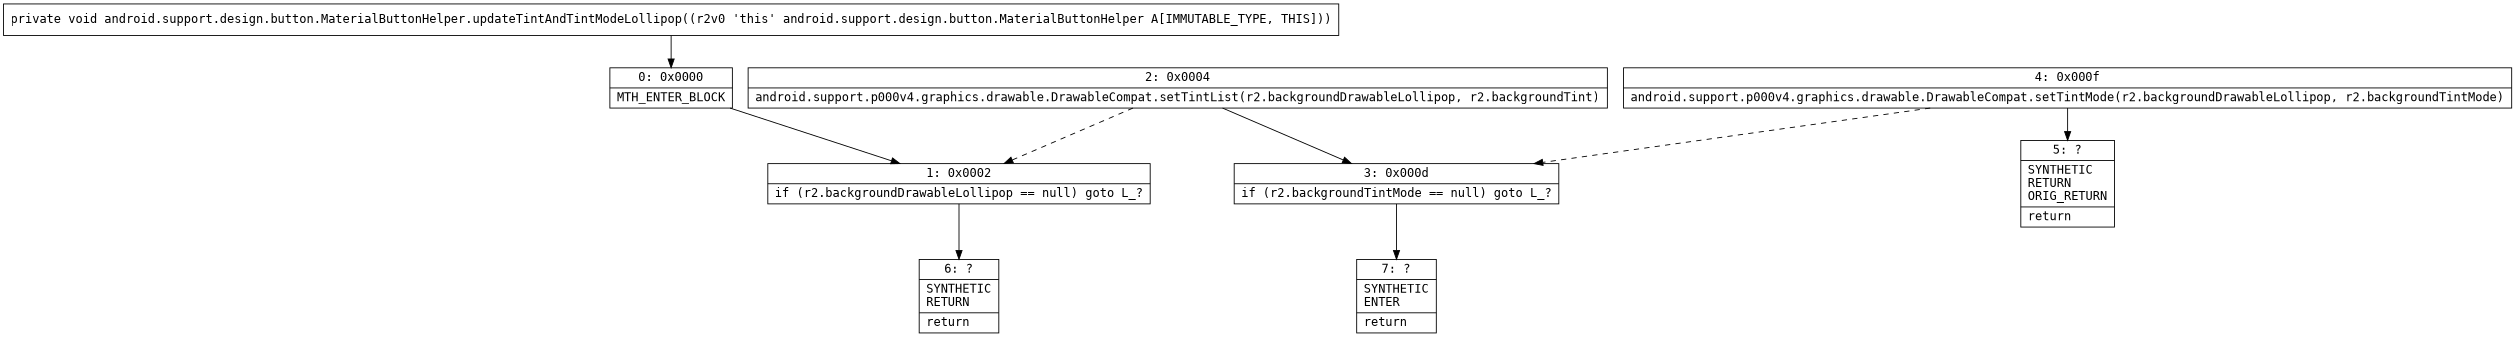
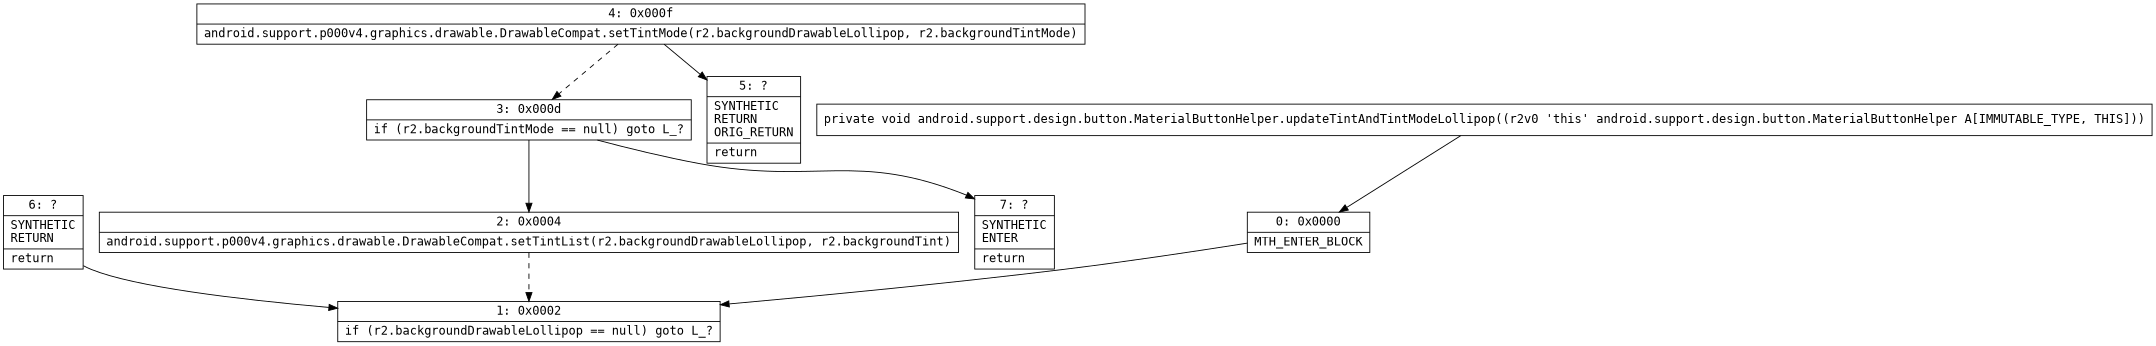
edge "2: 0x0004" -> "3: 0x000d": reversed
edge "1: 0x0002" -> "6: ?": reversed
